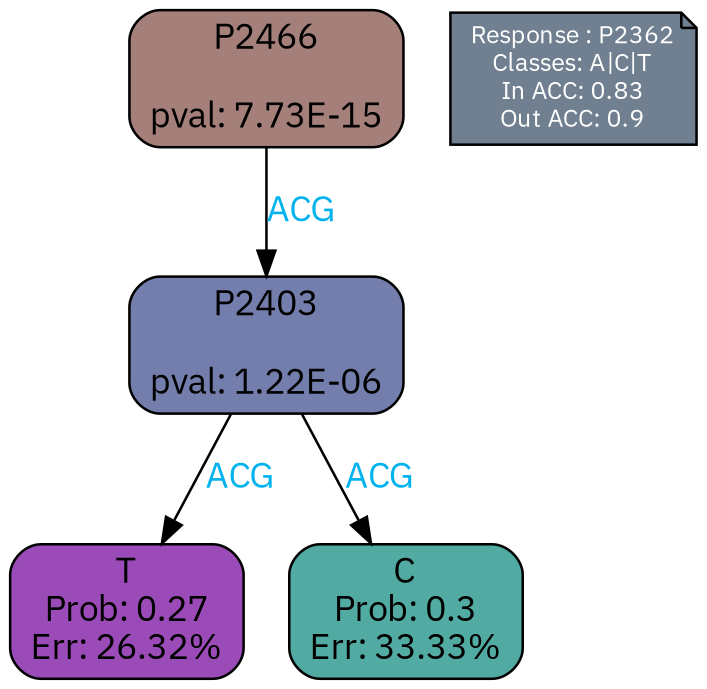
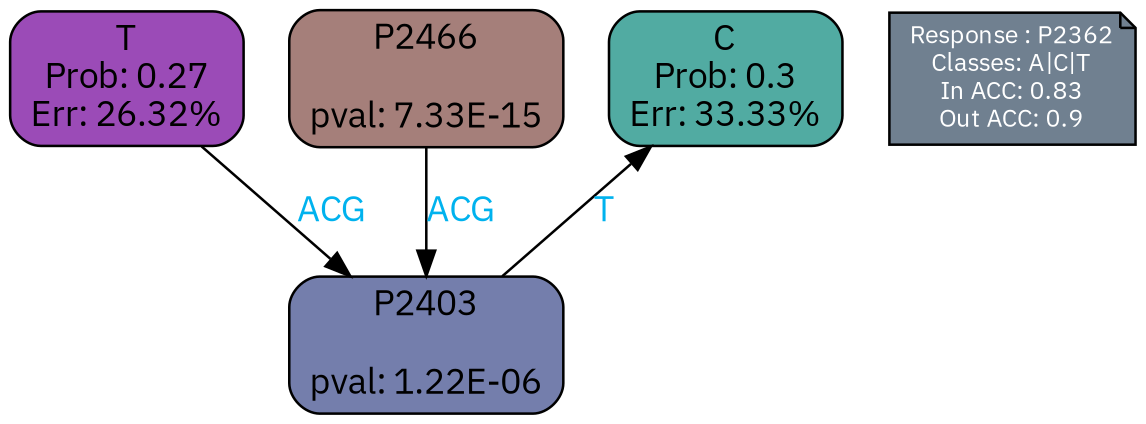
node "P2466 pval: 7.73E-15": label "P2466 pval: 7.73E-15" -> "P2466 pval: 7.33E-15"
edge "P2403 pval: 1.22E-06" -> "T Prob: 0.27 Err: 26.32%": reversed
edge "P2403 pval: 1.22E-06" -> "C Prob: 0.3 Err: 33.33%": label "ACG" -> "T"
